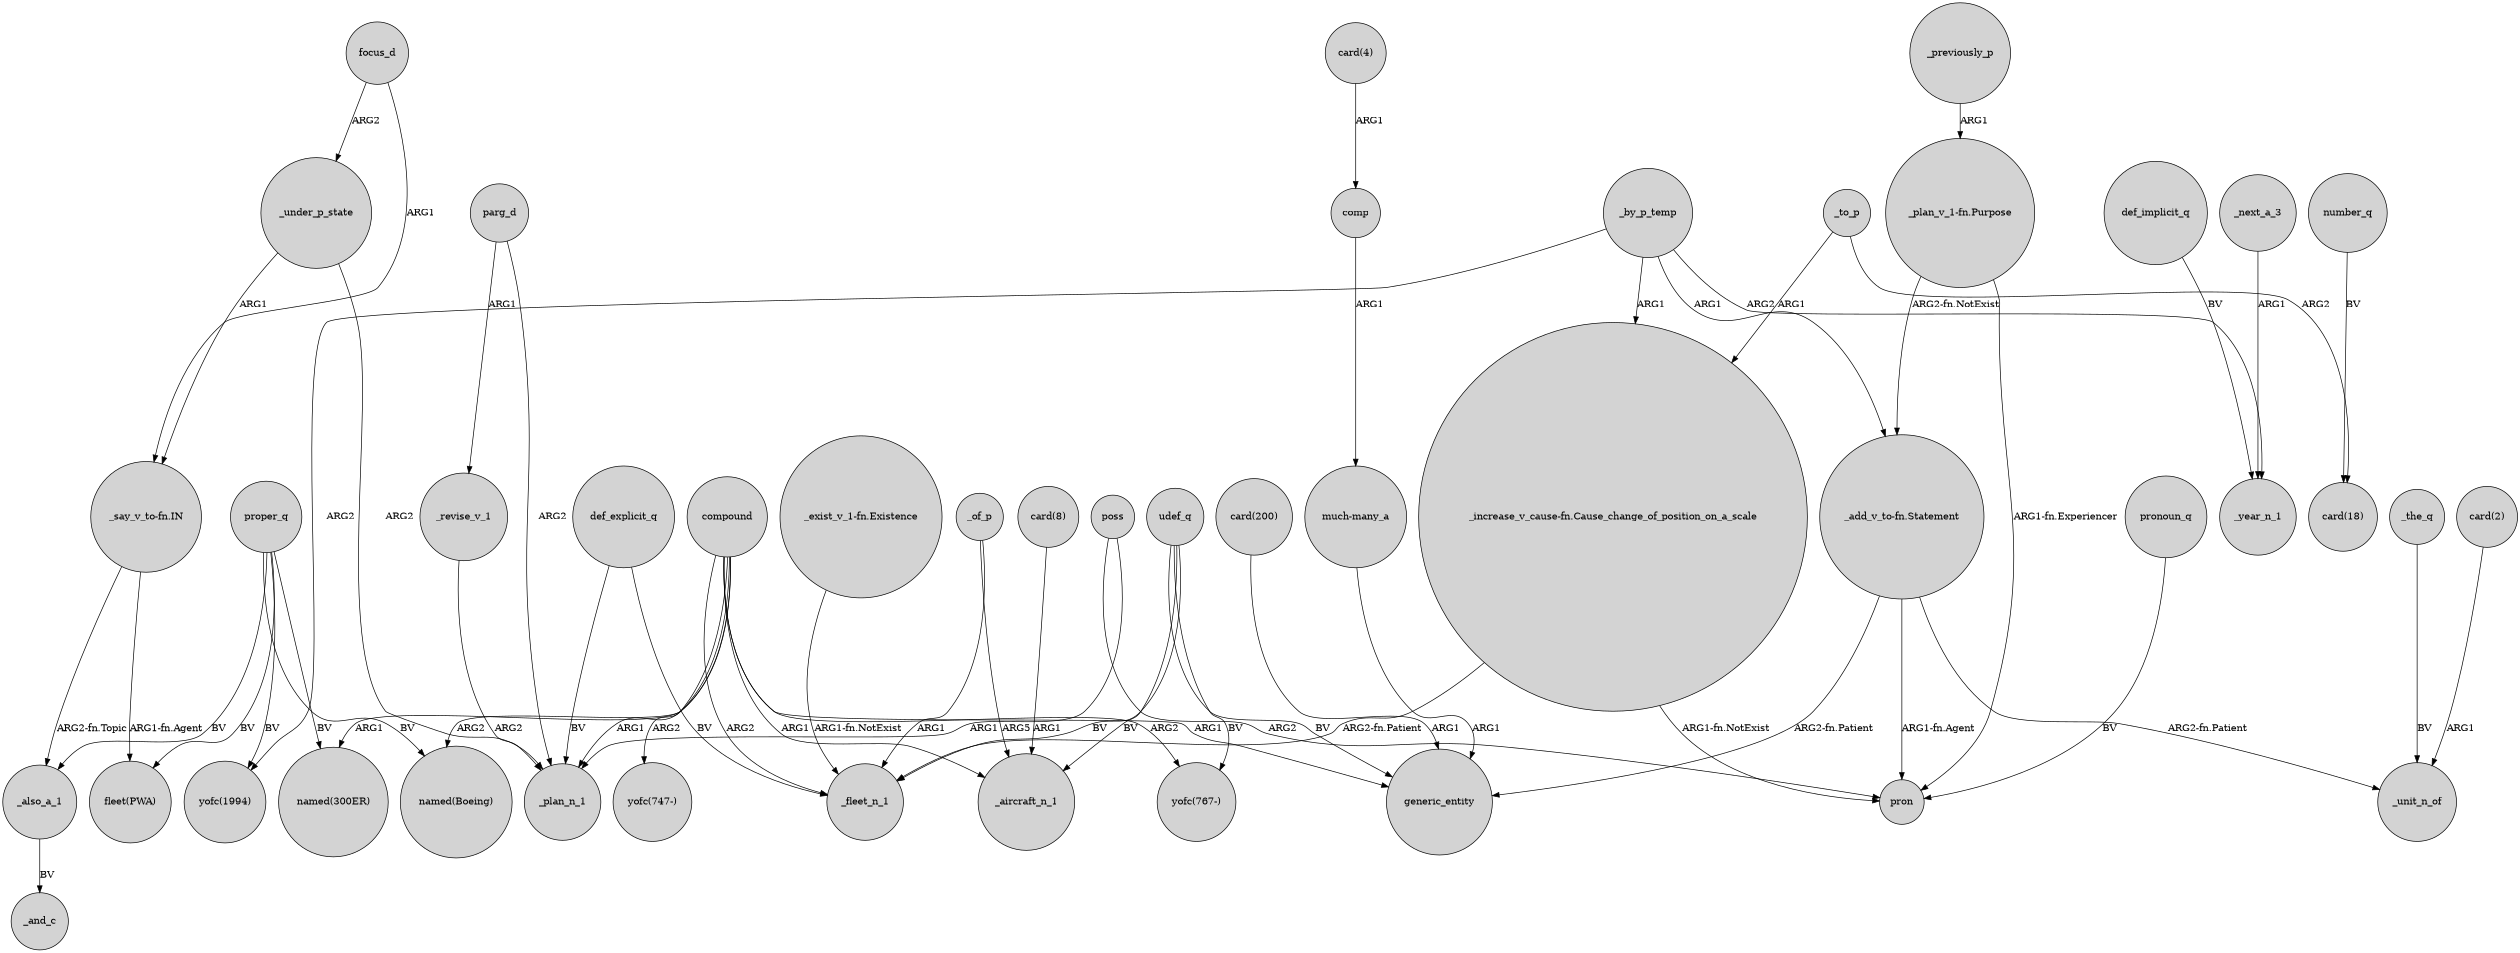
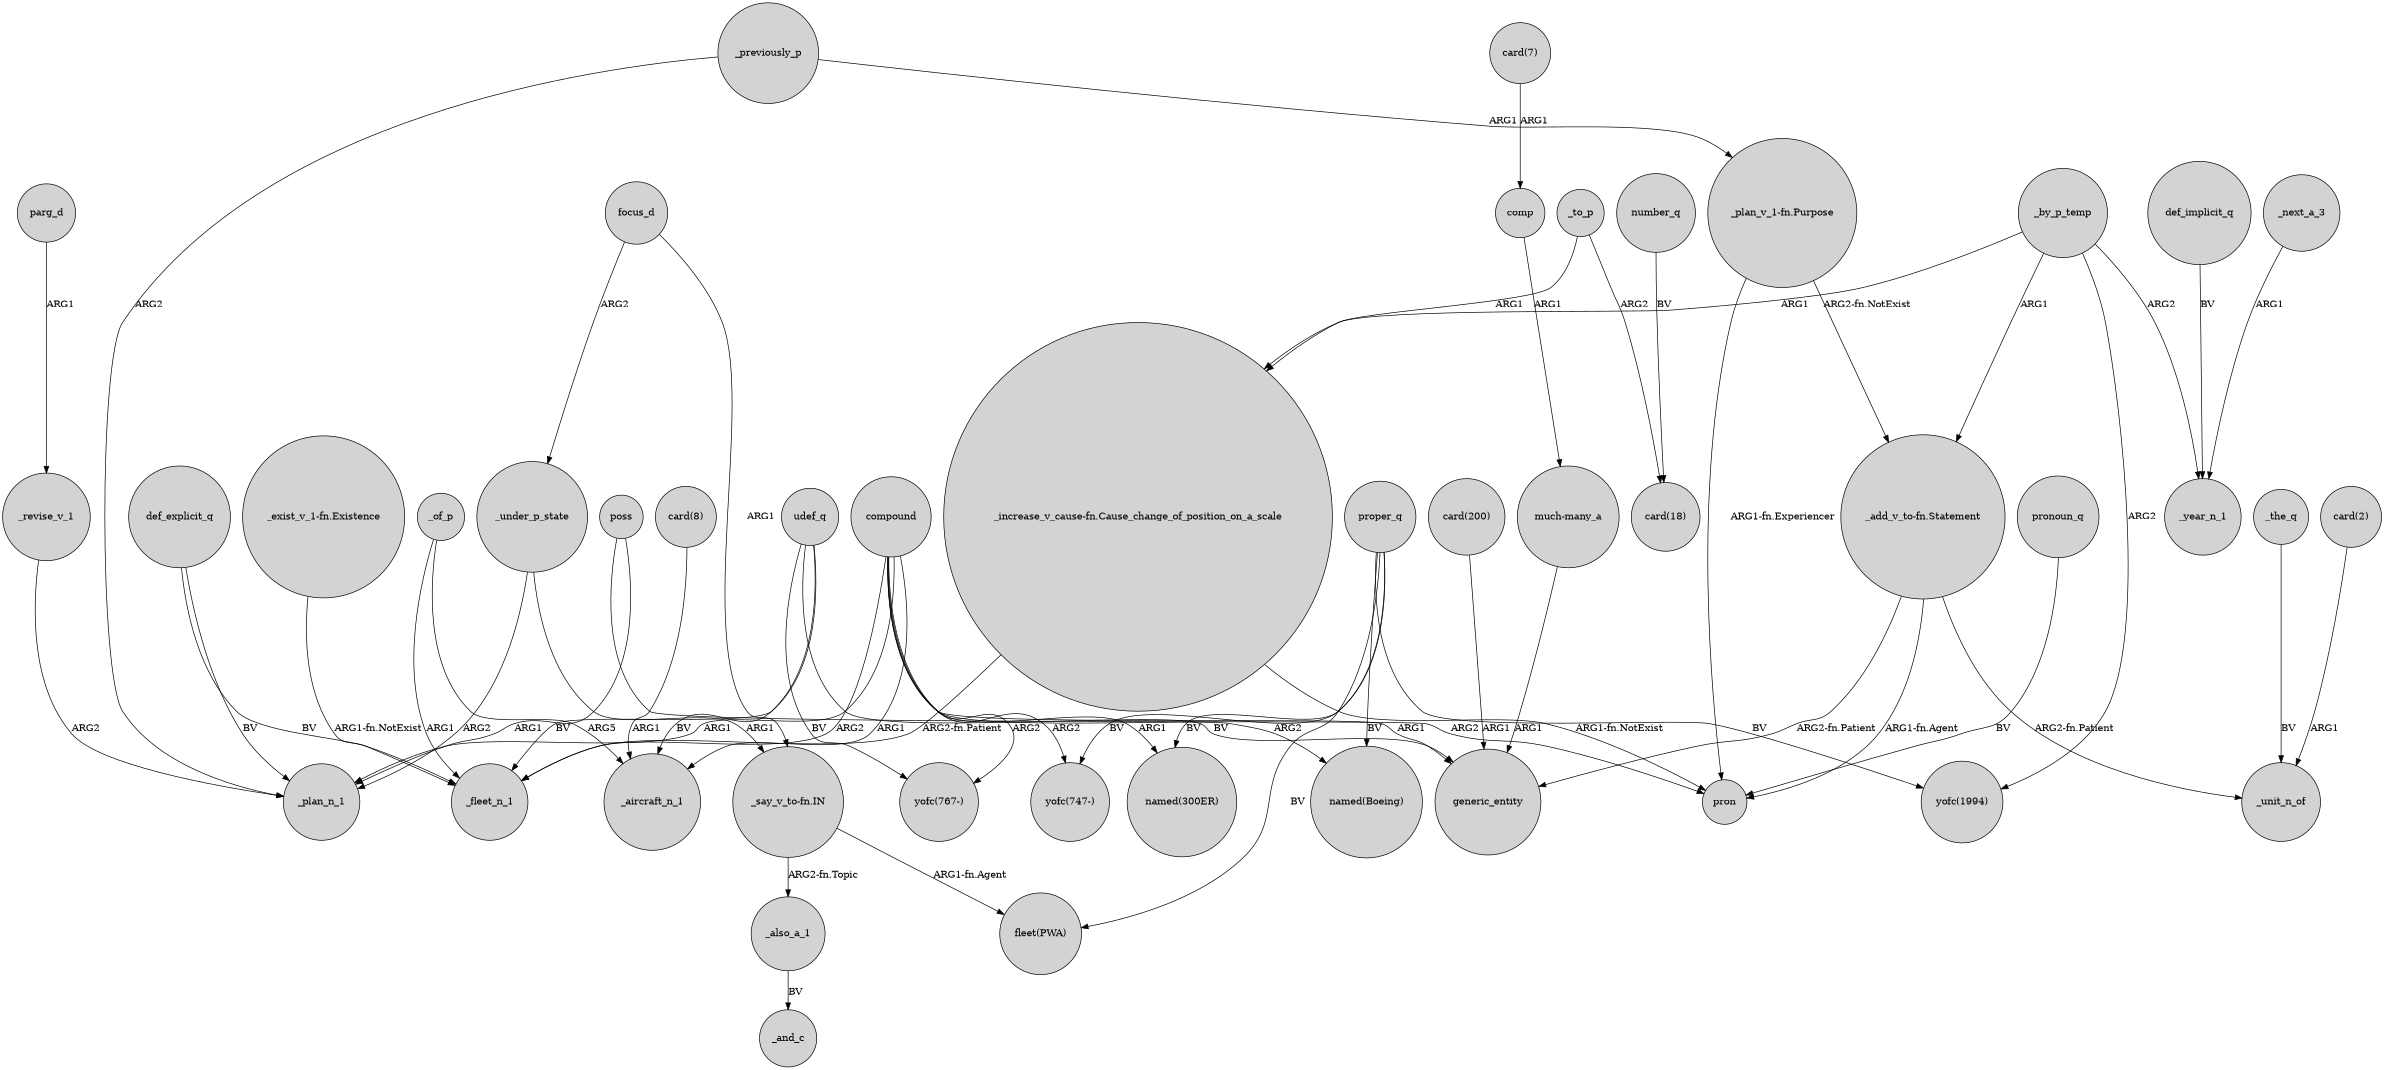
node "card(4)": label "card(4)" -> "card(7)"
edge "parg_d" -> "_plan_n_1": now "_previously_p" -> "_plan_n_1"
edge "proper_q" -> "_also_a_1": now "proper_q" -> "yofc(747-)"
